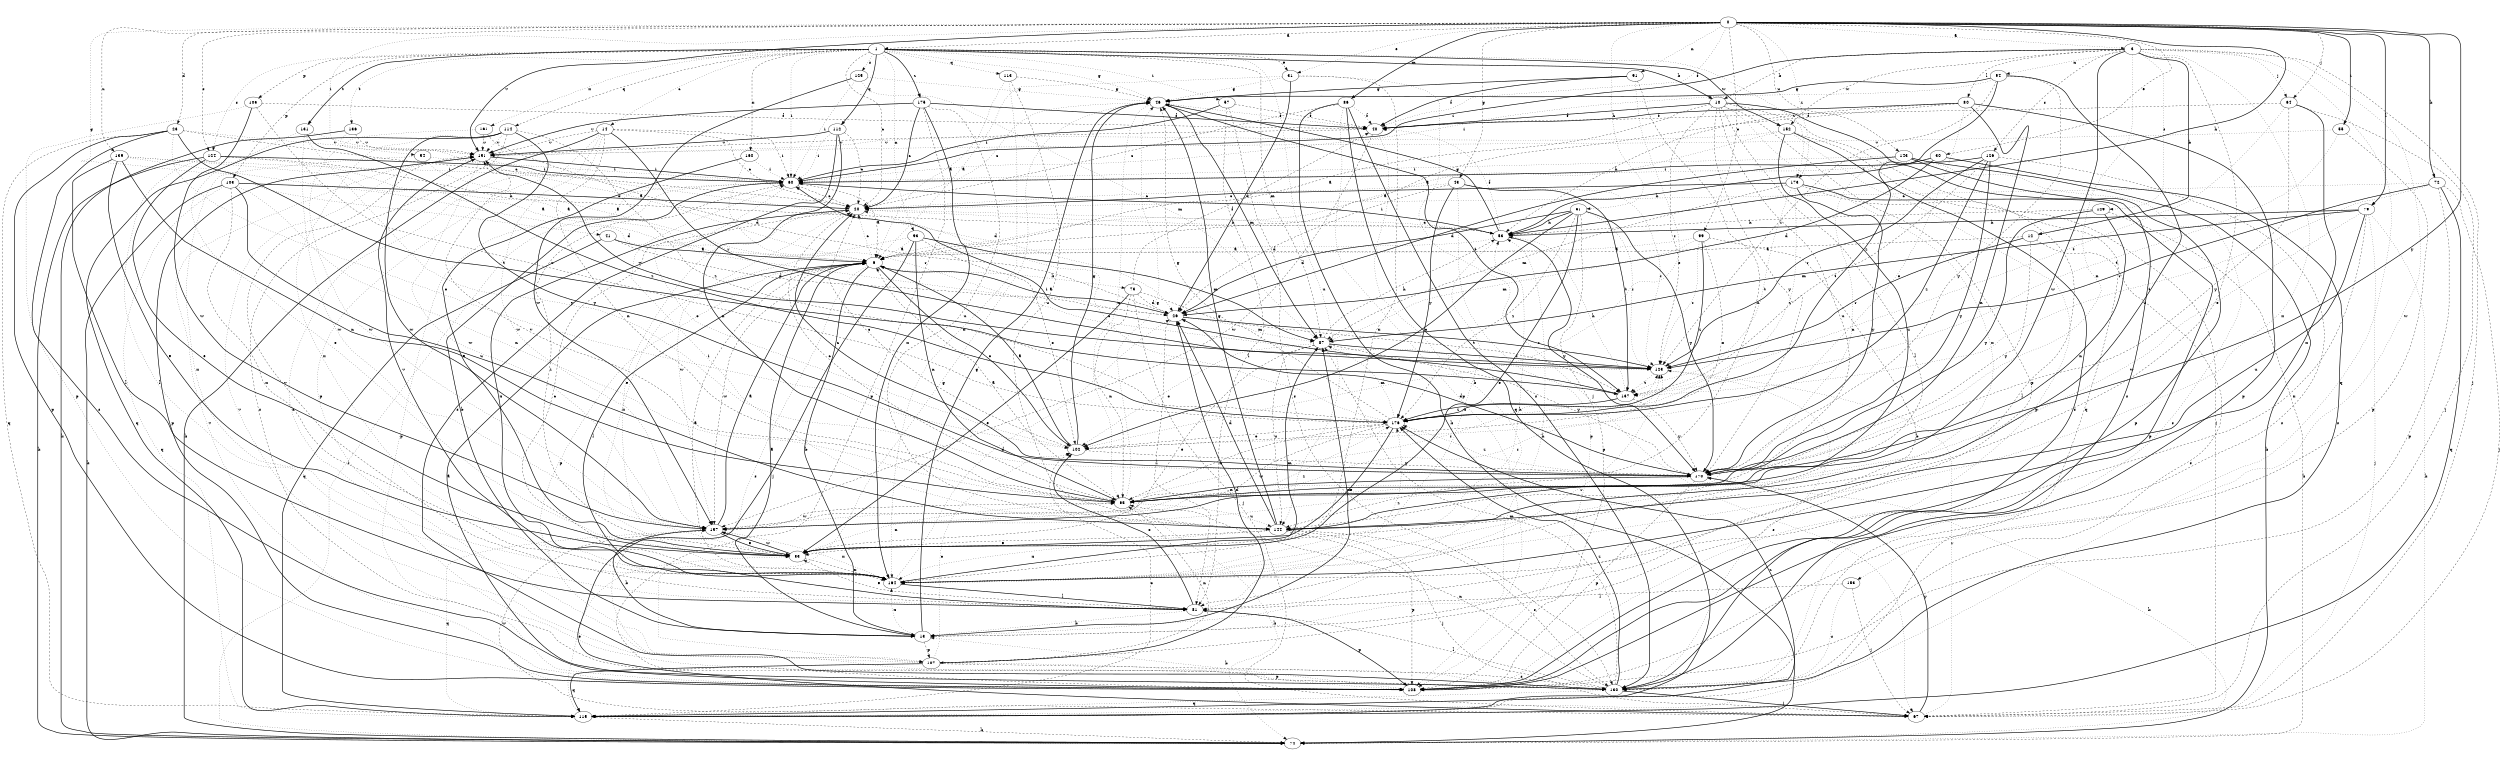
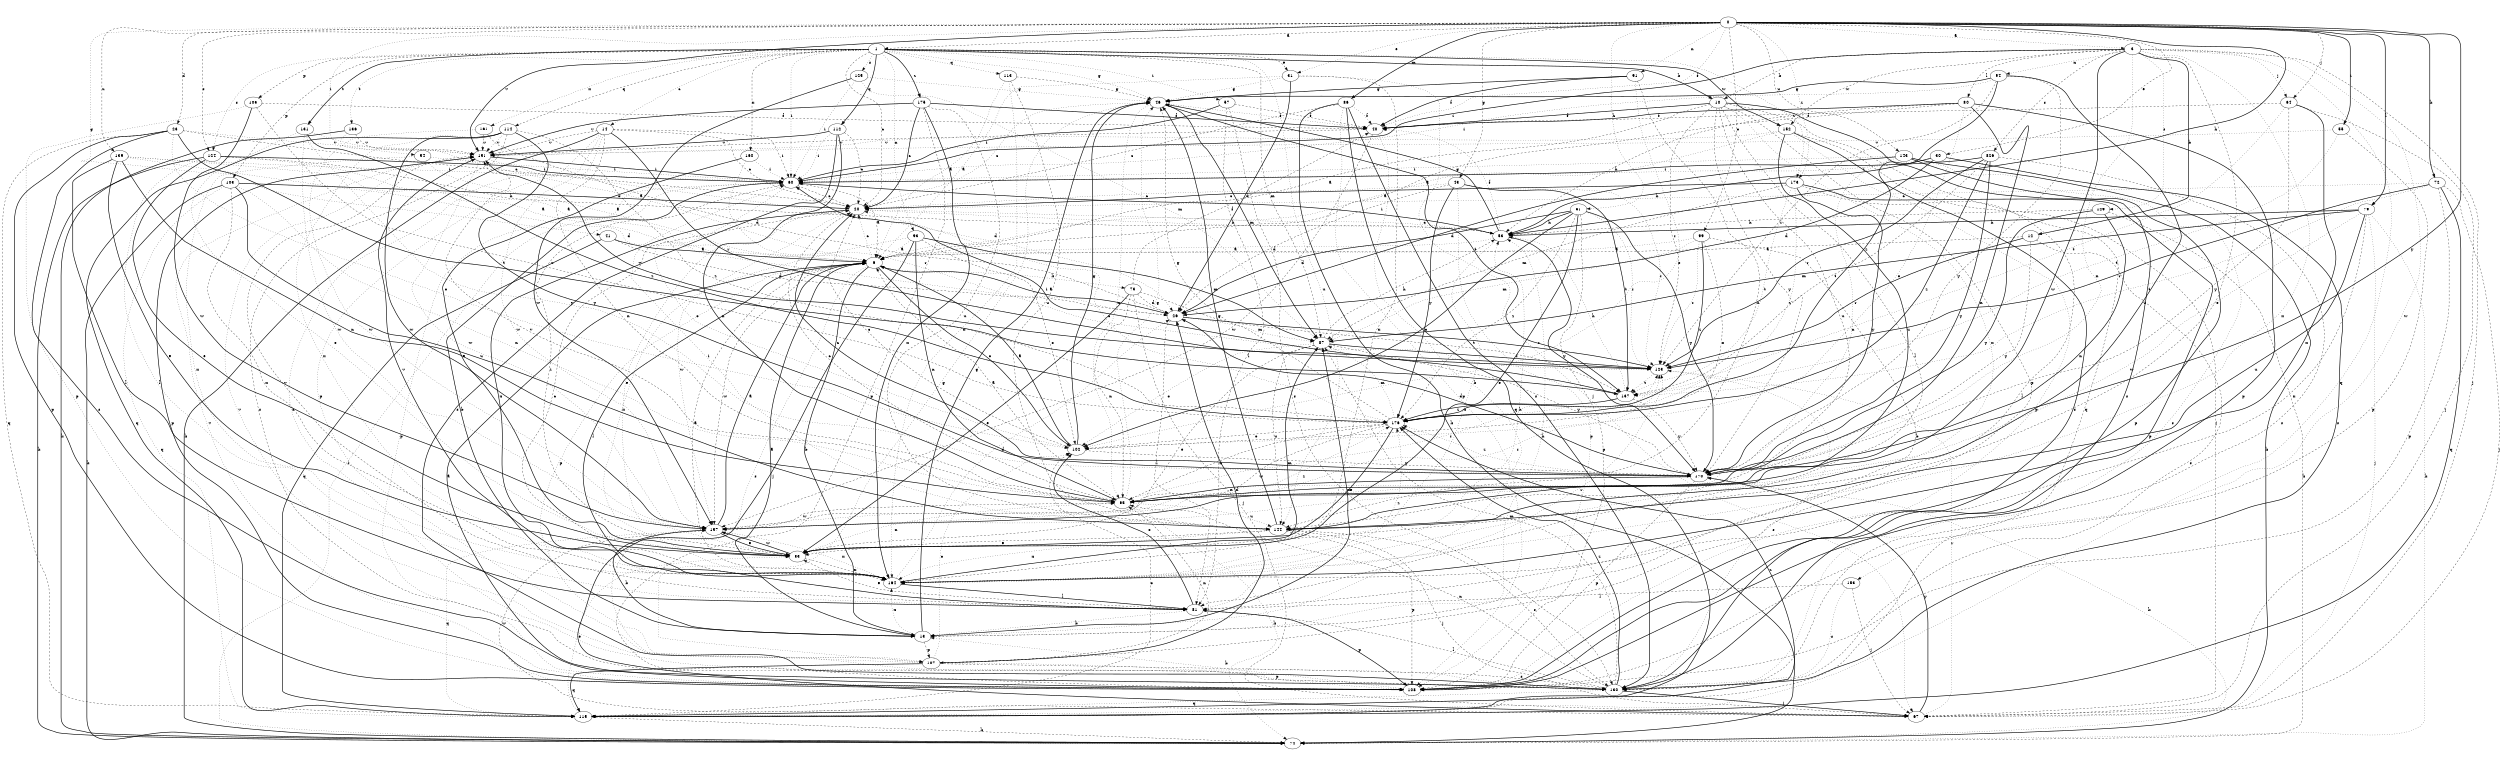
node "126": label "126" -> "826"
edge "144" -> "26": removed, label "d"
